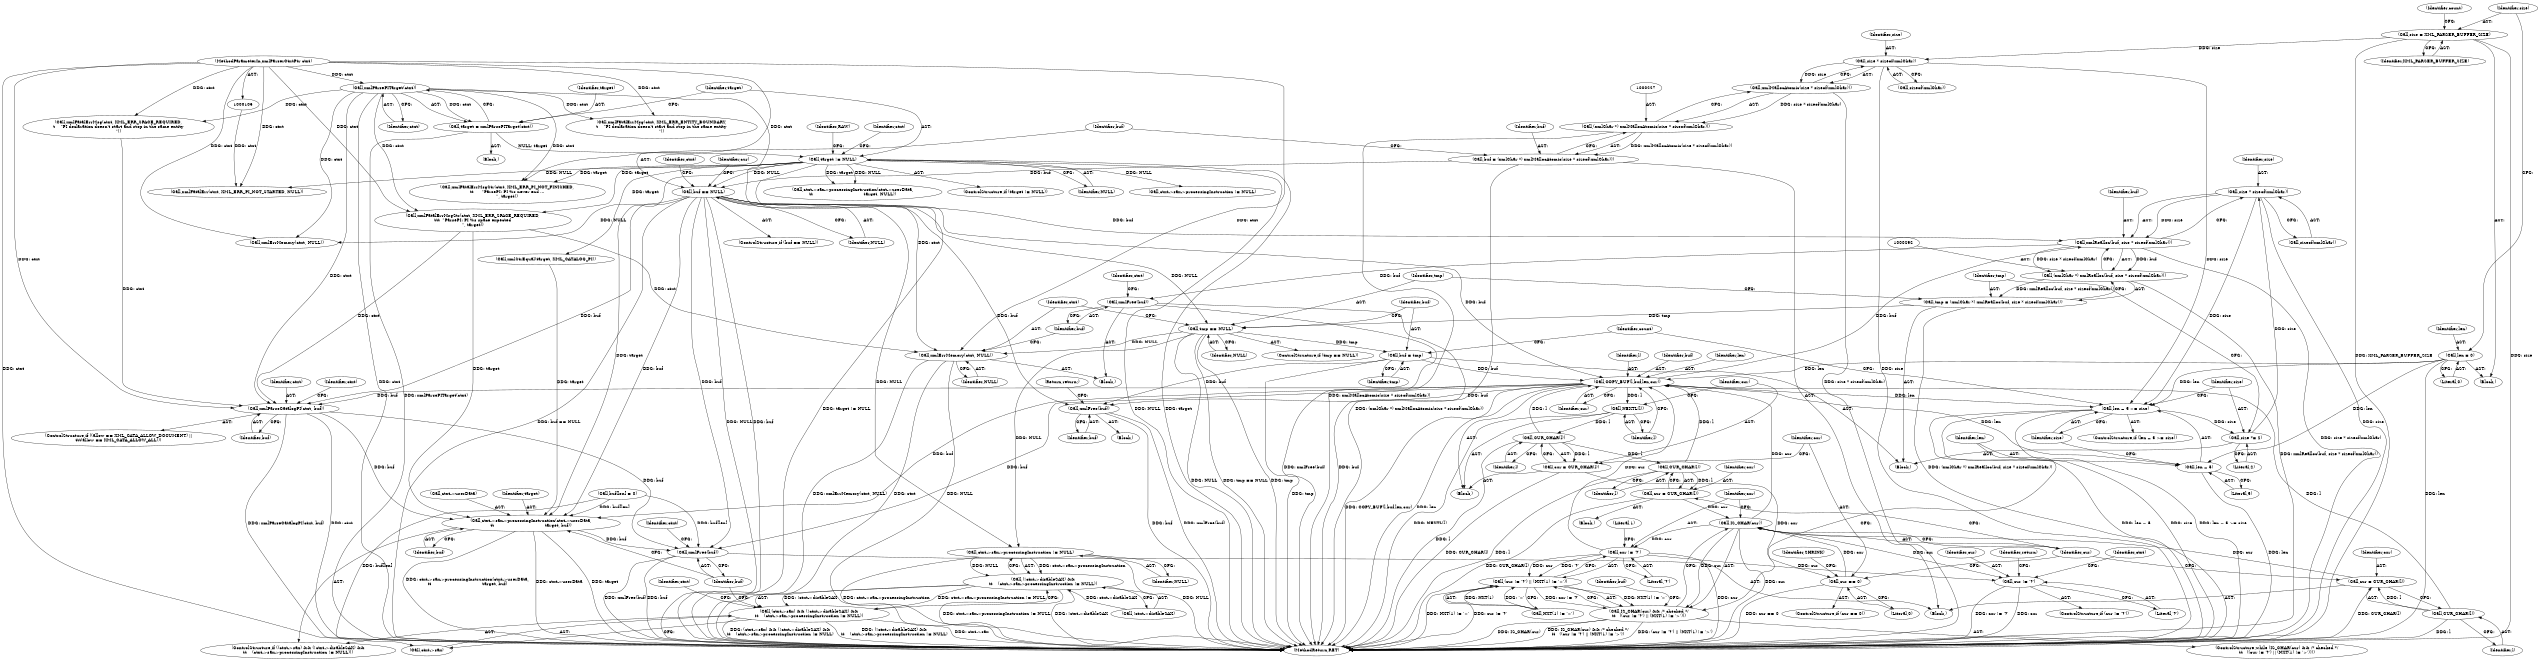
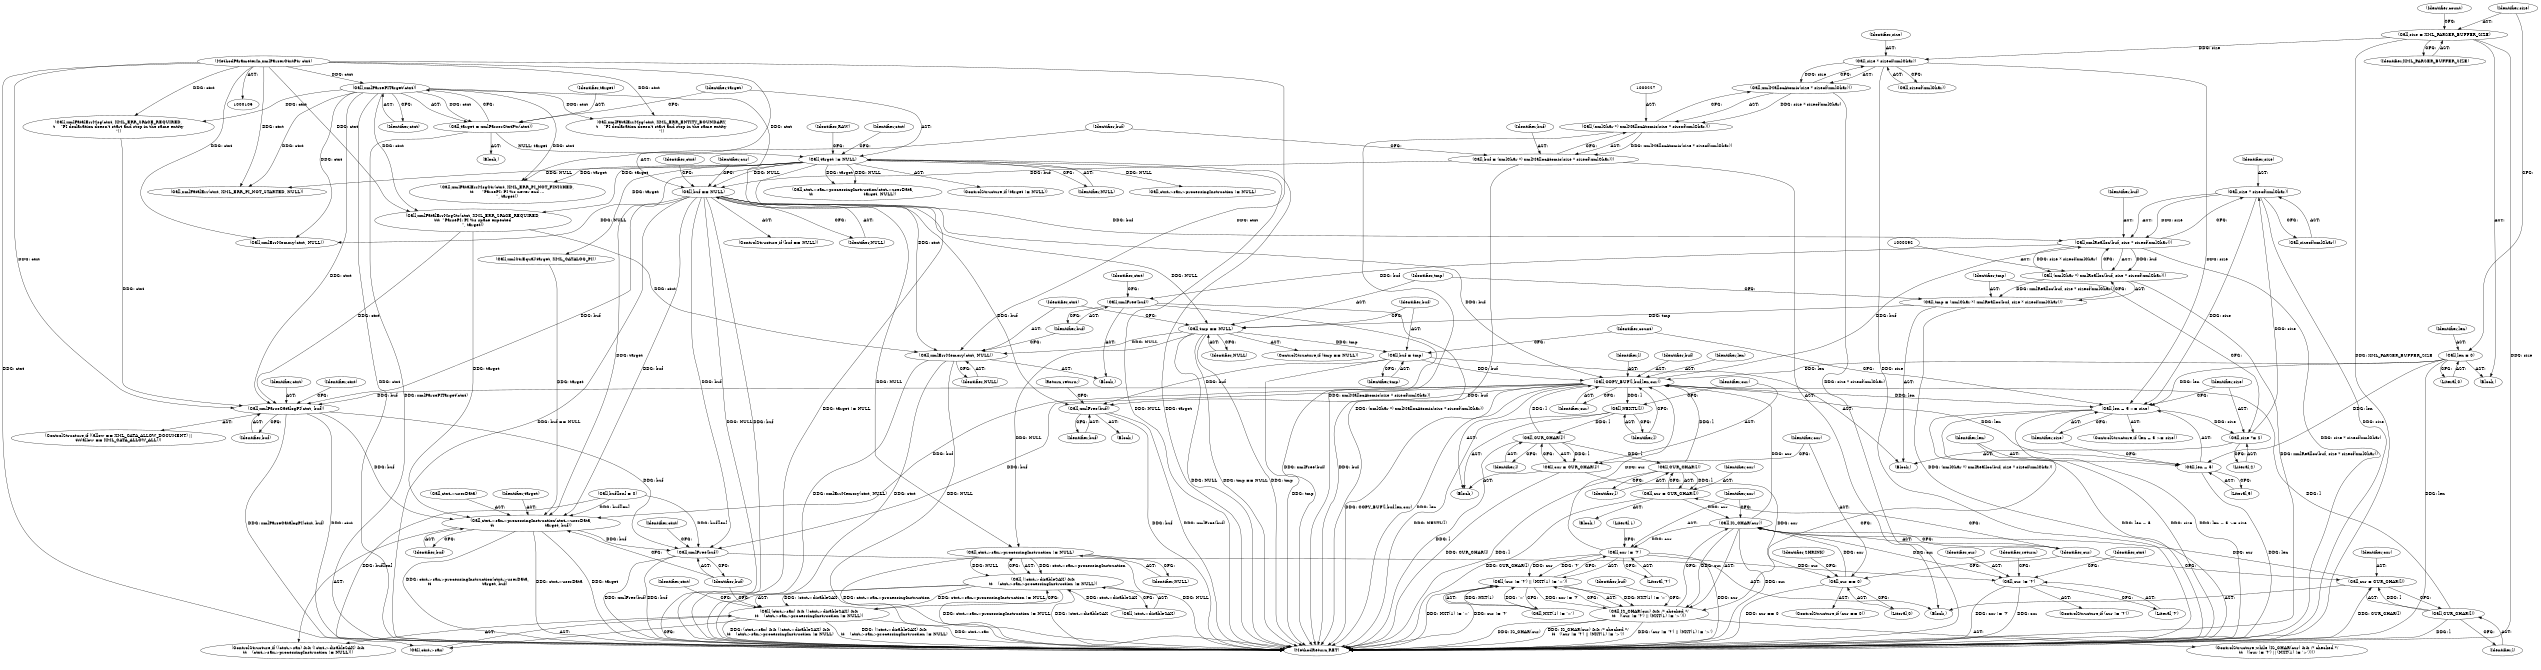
node "(Call,target = xmlParsePITarget(ctxt))": label "(Call,target = xmlParsePITarget(ctxt))" -> "(Call,target = xmlParserCtxtPtr(ctxt))"
edge "1000105" -> "(Call,xmlFatalErr(ctxt, XML_ERR_PI_NOT_STARTED, NULL))": now "(Call,xmlParsePITarget(ctxt))" -> "(Call,xmlFatalErr(ctxt, XML_ERR_PI_NOT_STARTED, NULL))"
